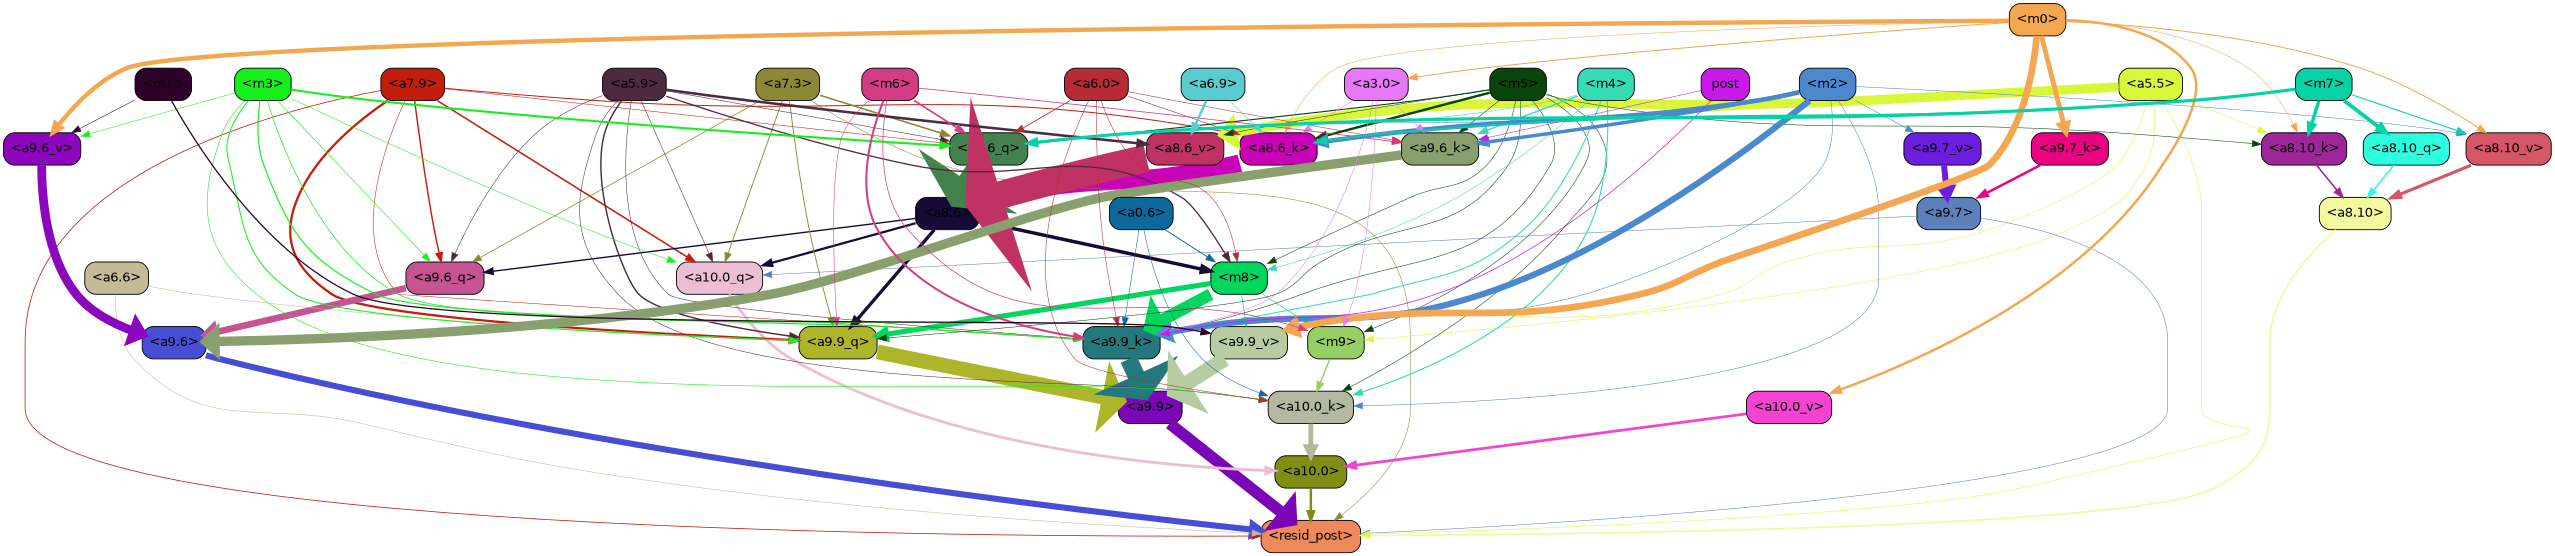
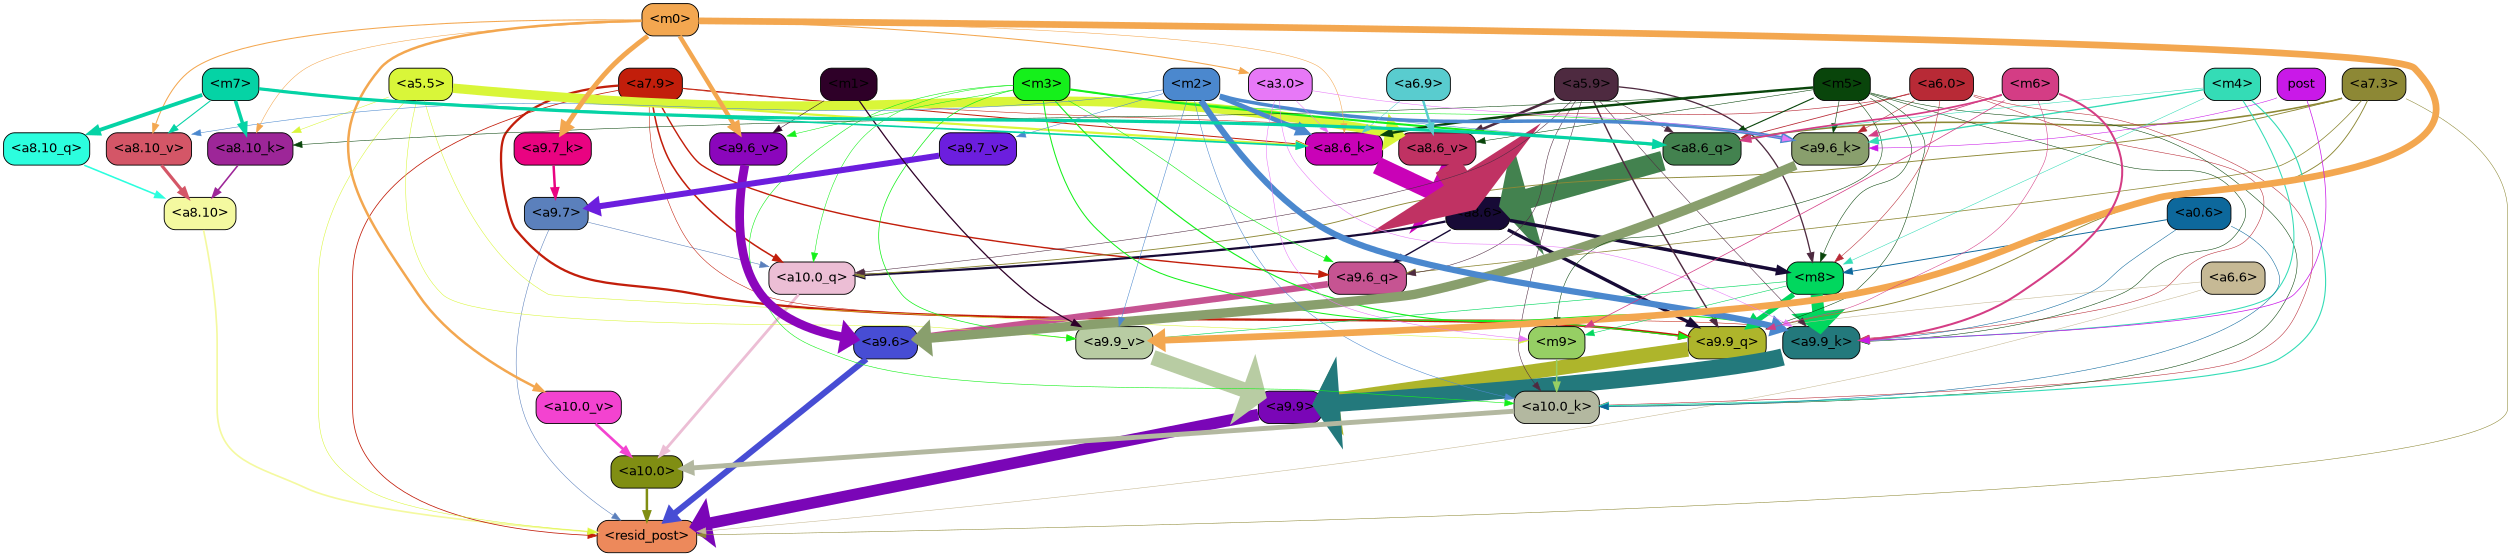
edge "<m3>" -> "<a9.6_k>": added
